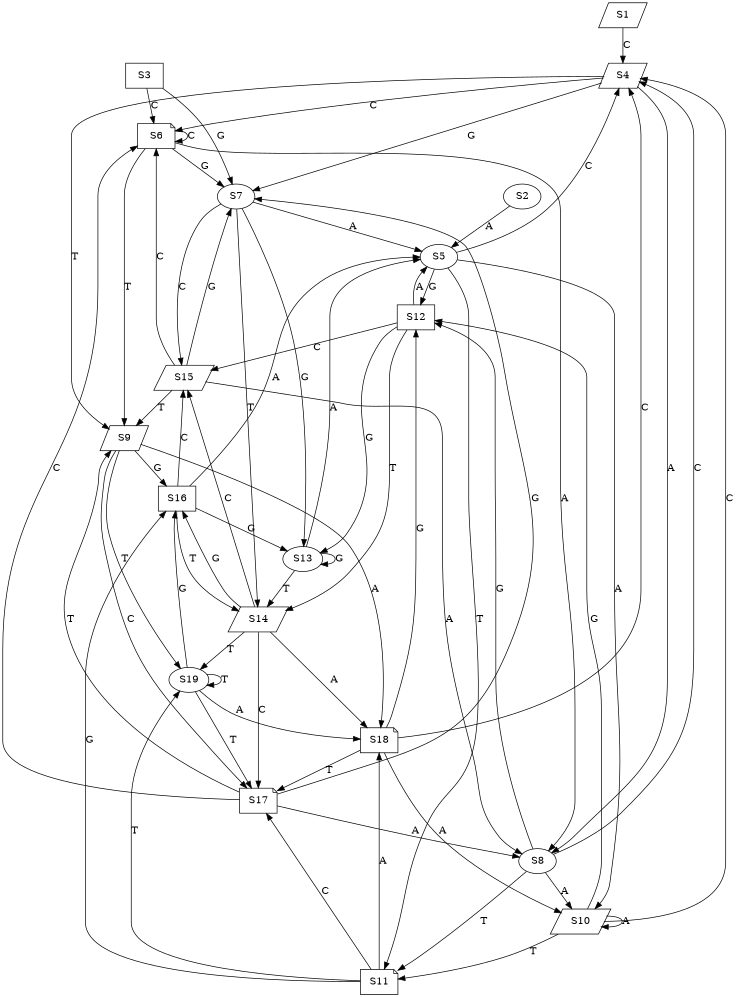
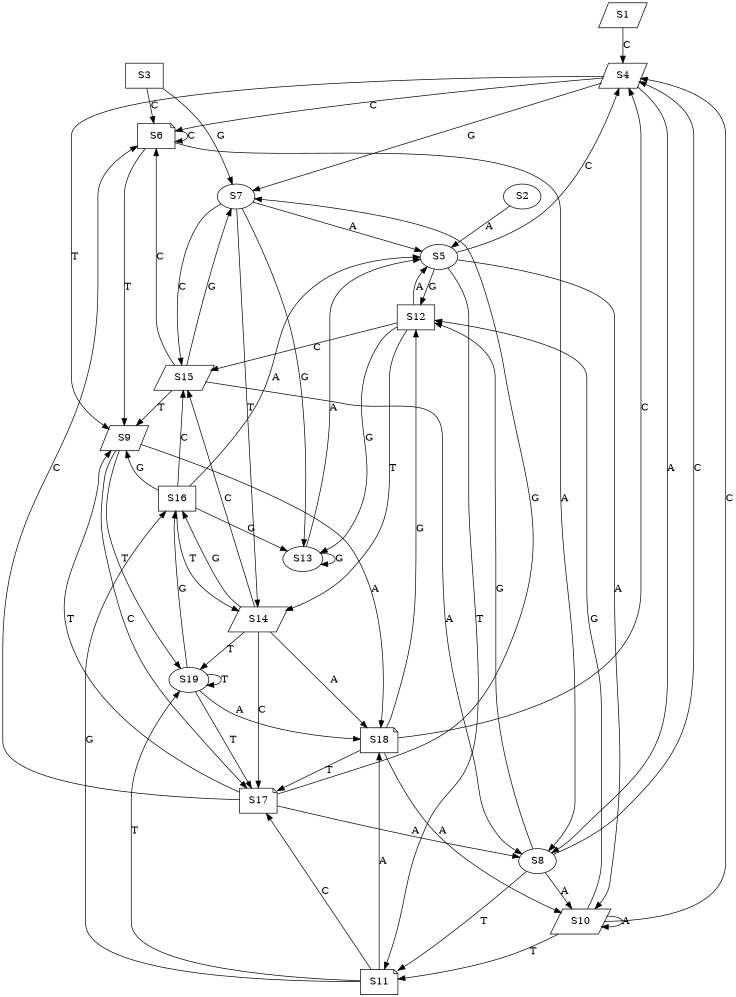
edge "S6" -> "S7": removed, label "G"
edge "S9" -> "S16": reversed
edge "S13" -> "S14": removed, label "T"
